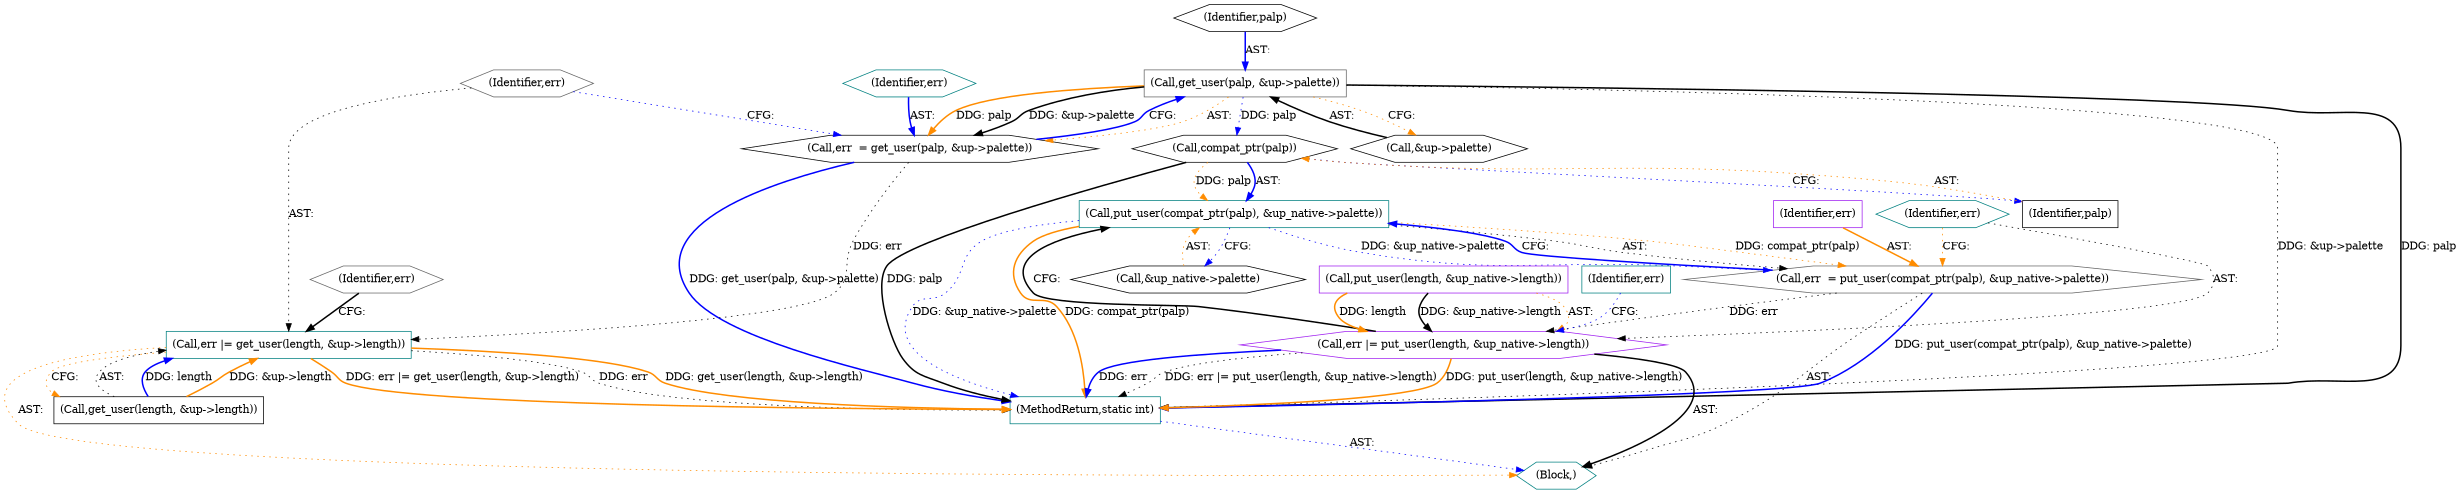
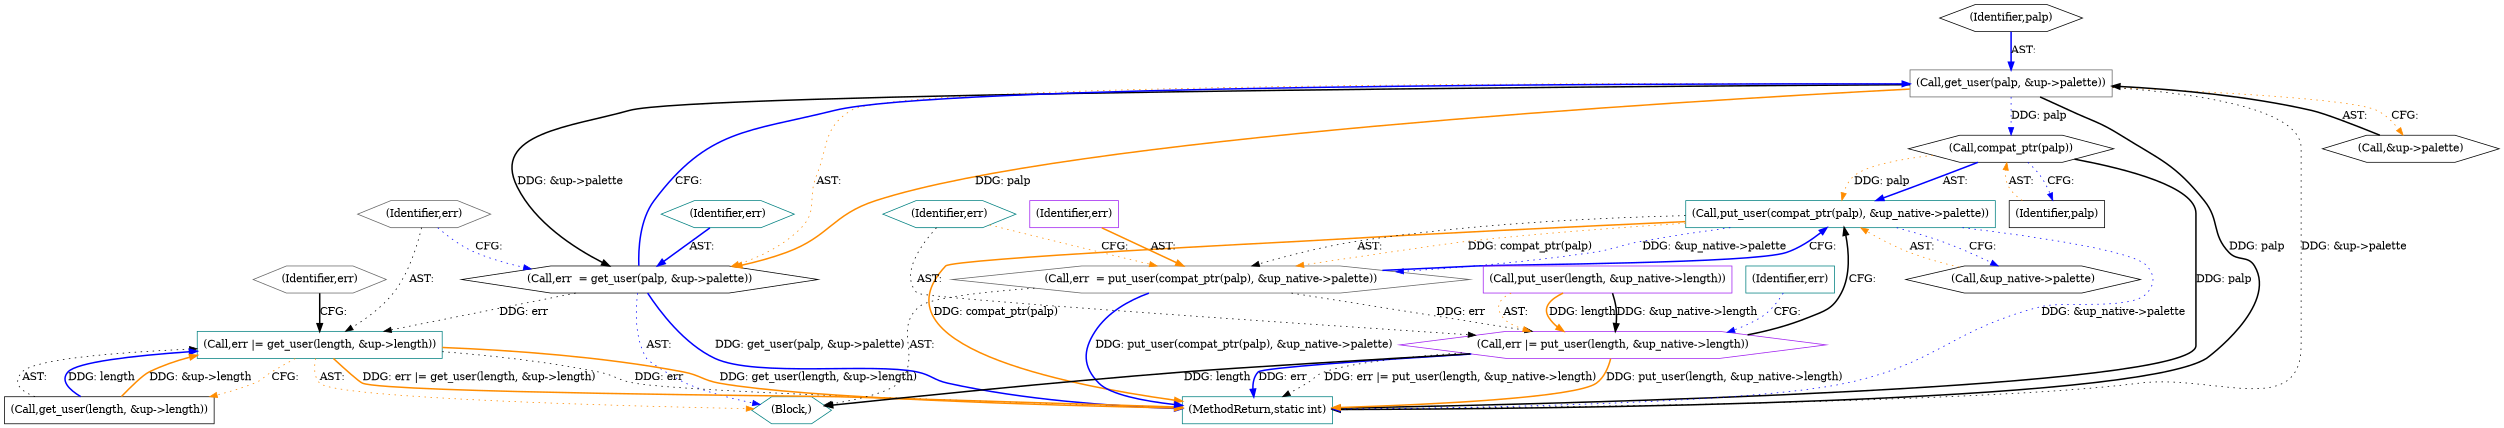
edge "(Call,err |= put_user(length, &up_native->length))" -> "(Block,)": label "AST: " -> "DDG: length"
edge "(MethodReturn,static int)" -> "(Block,)": now "(Call,err  = get_user(palp, &up->palette))" -> "(Block,)"
